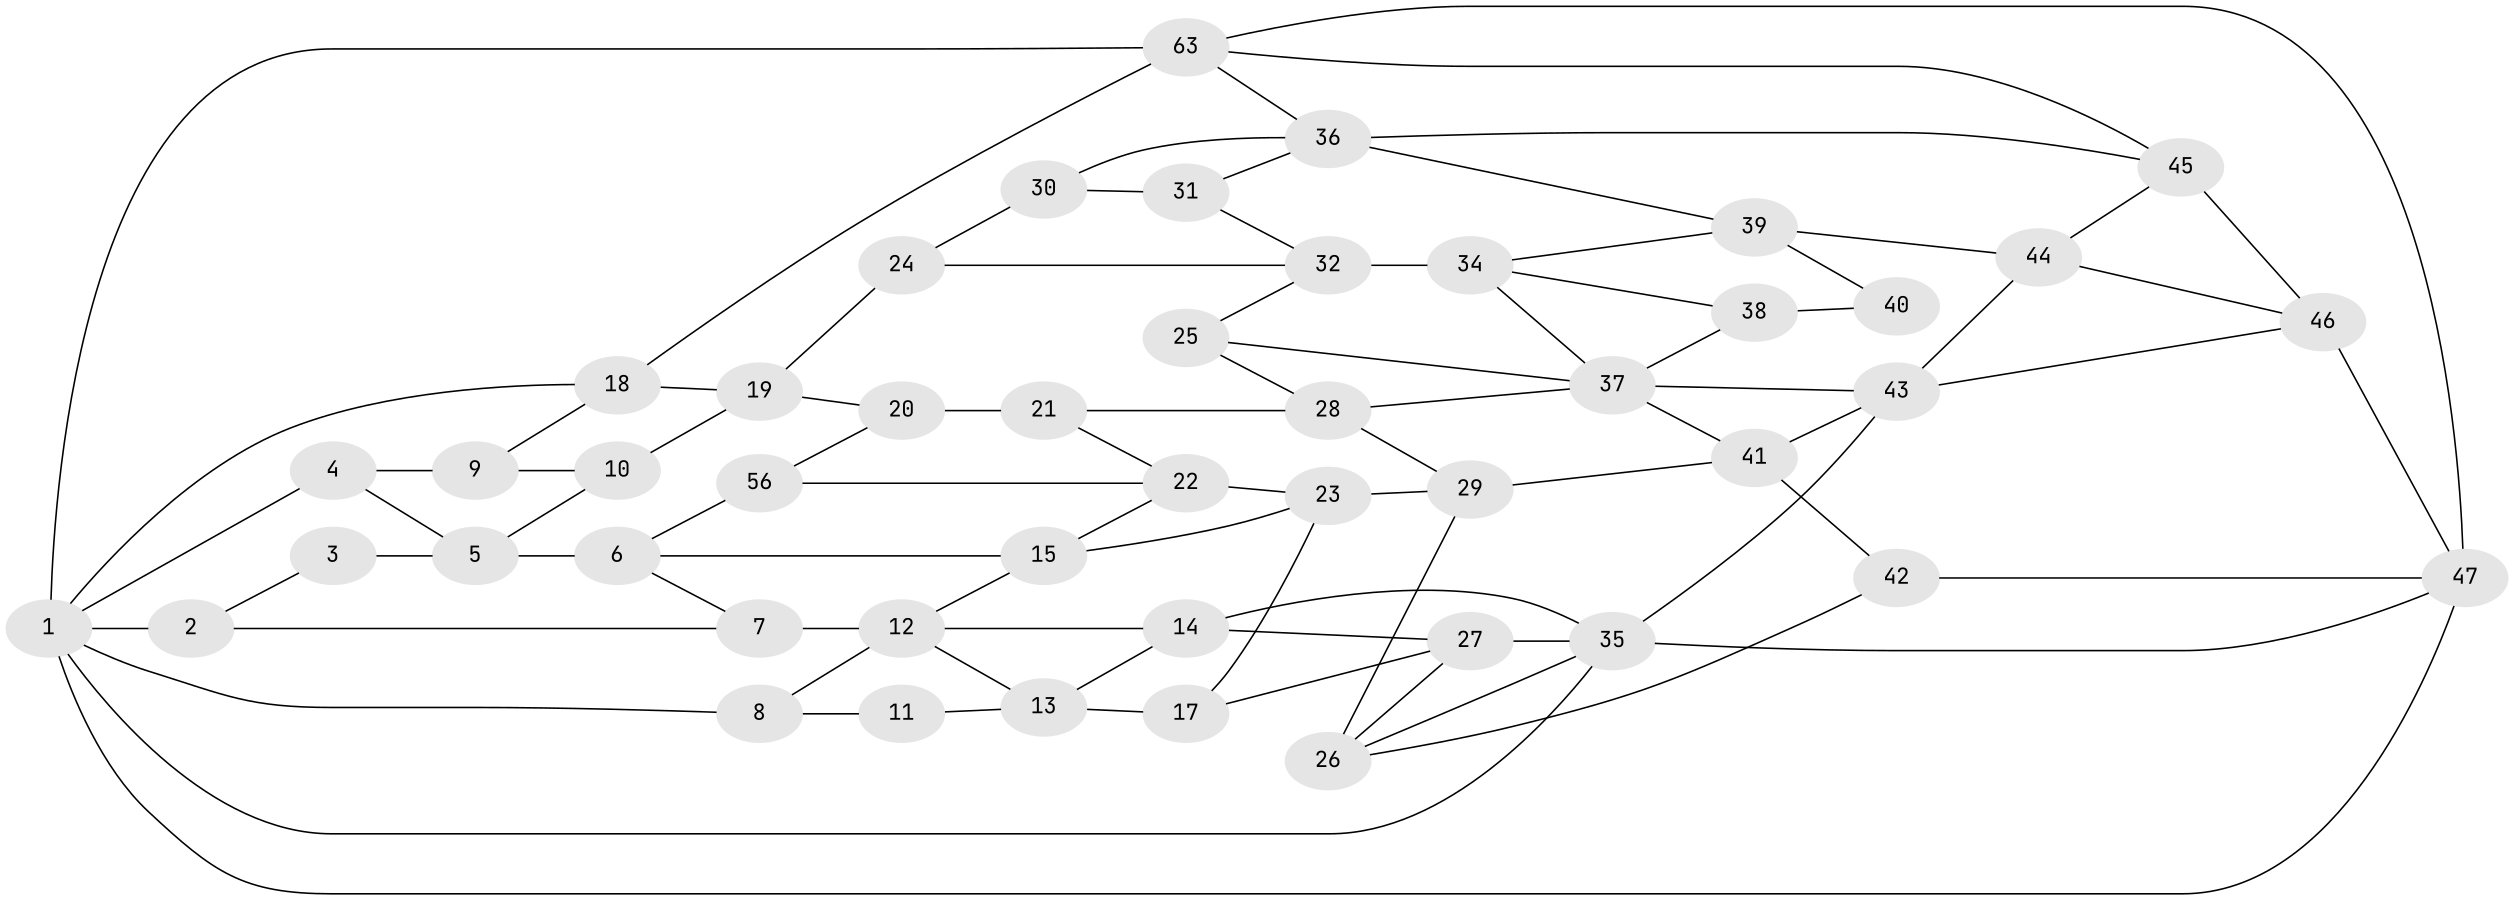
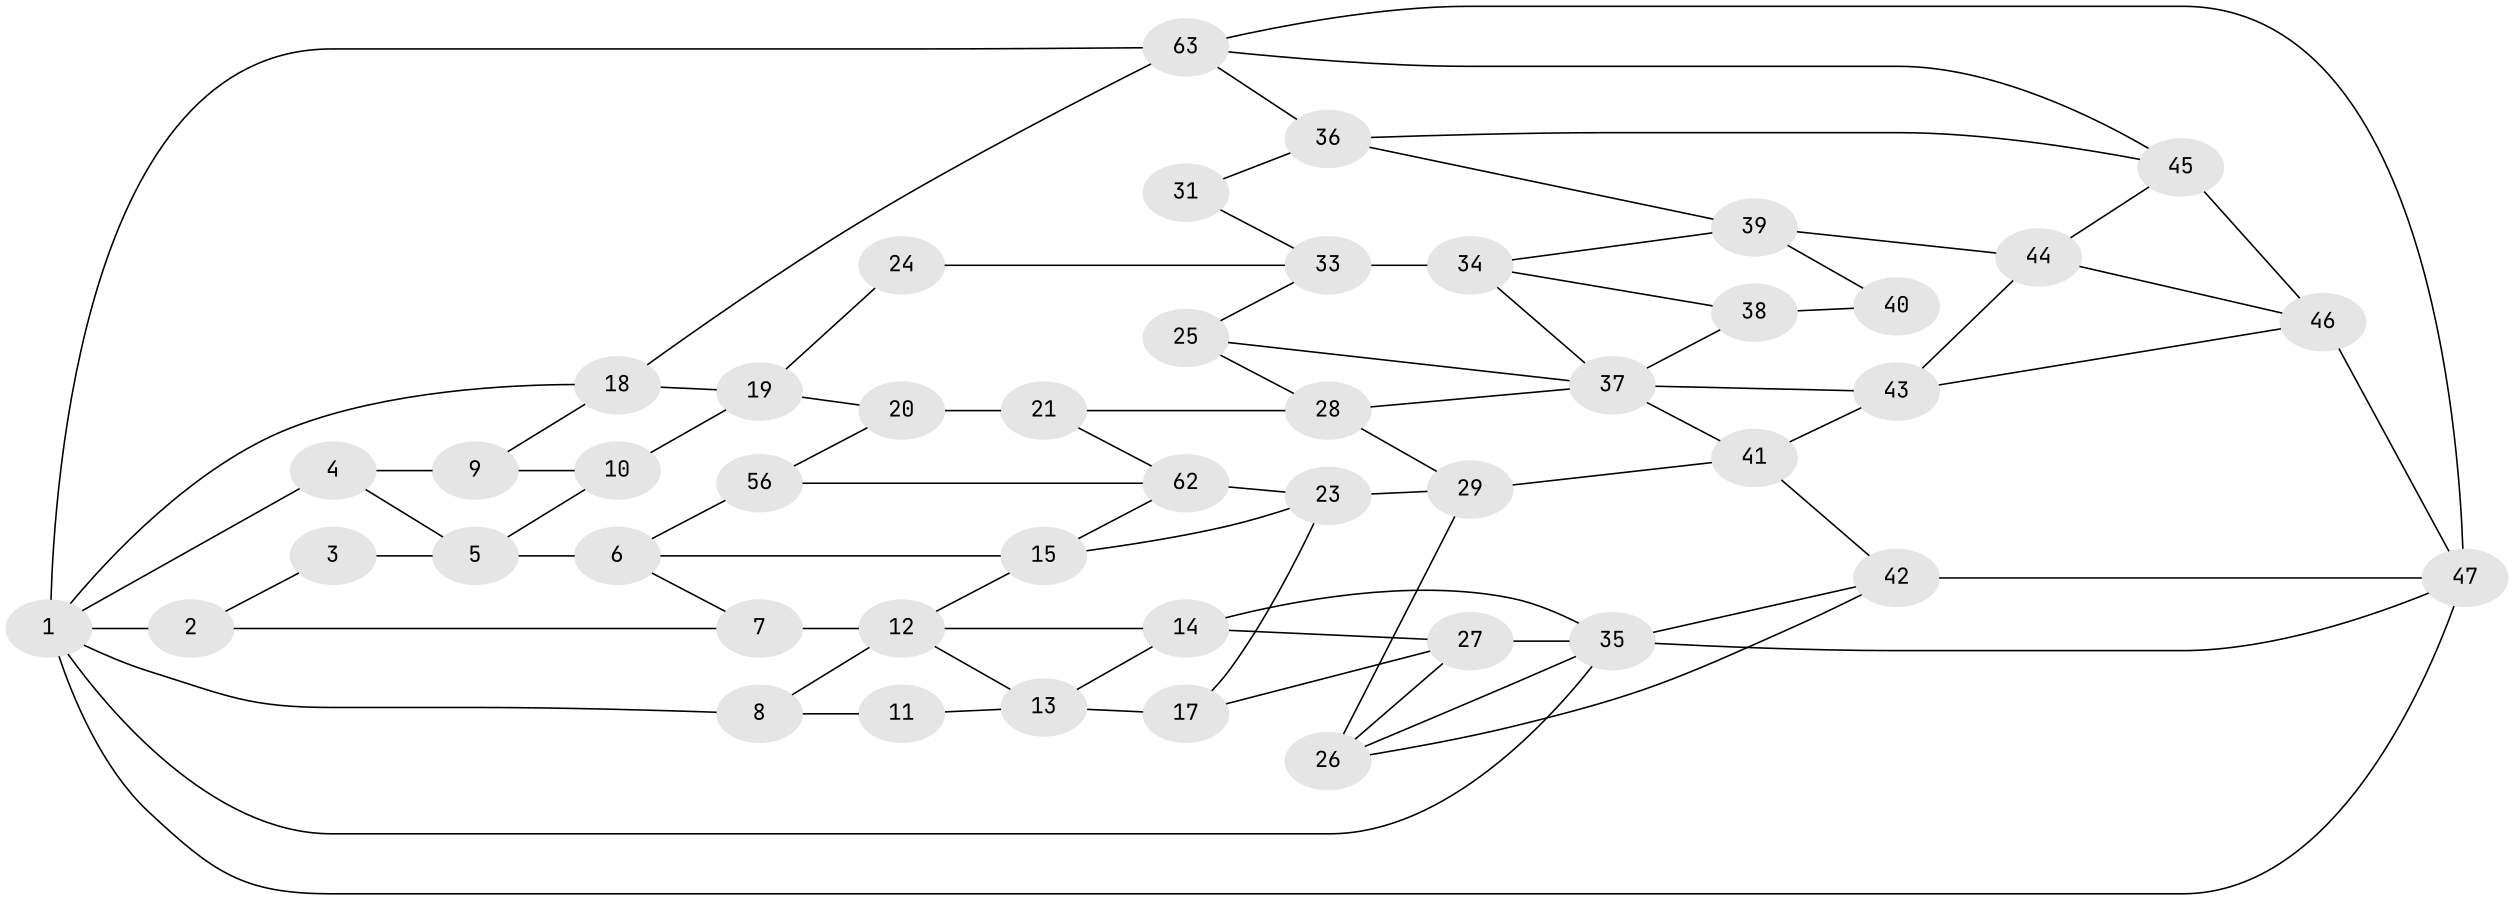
node "30": removed
node "32": label "32" -> "33"
node "22": label "22" -> "62"
edge "43" -- "35": now "42" -- "35"
